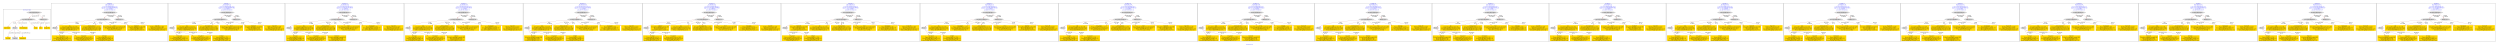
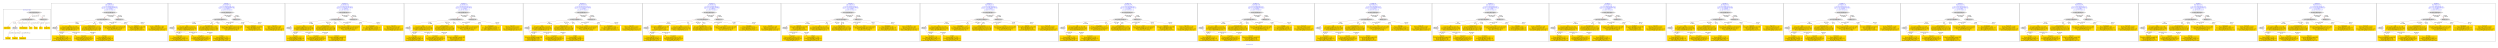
node "title": added
node "deathDate": fillcolor lightgray -> gold
